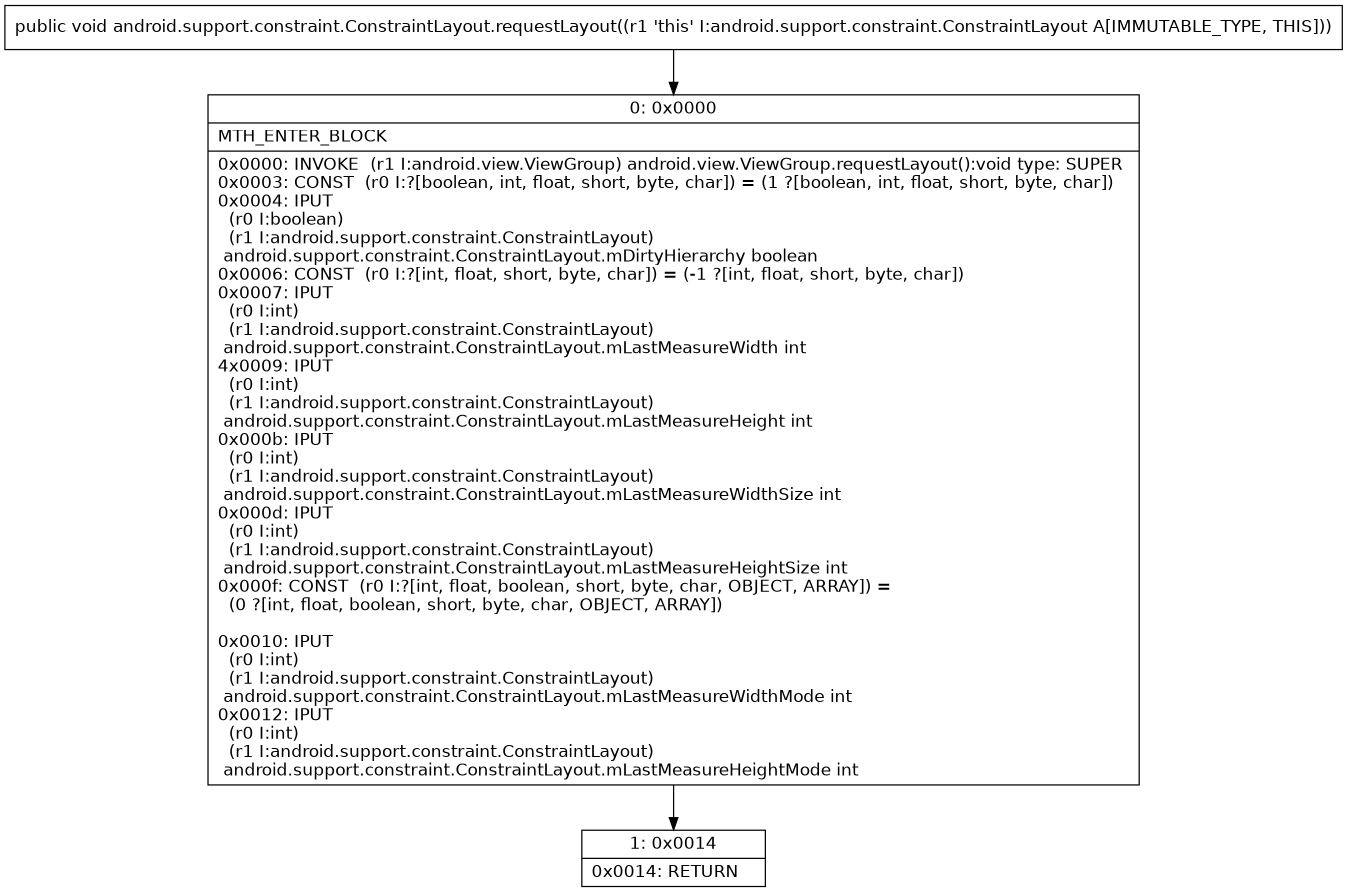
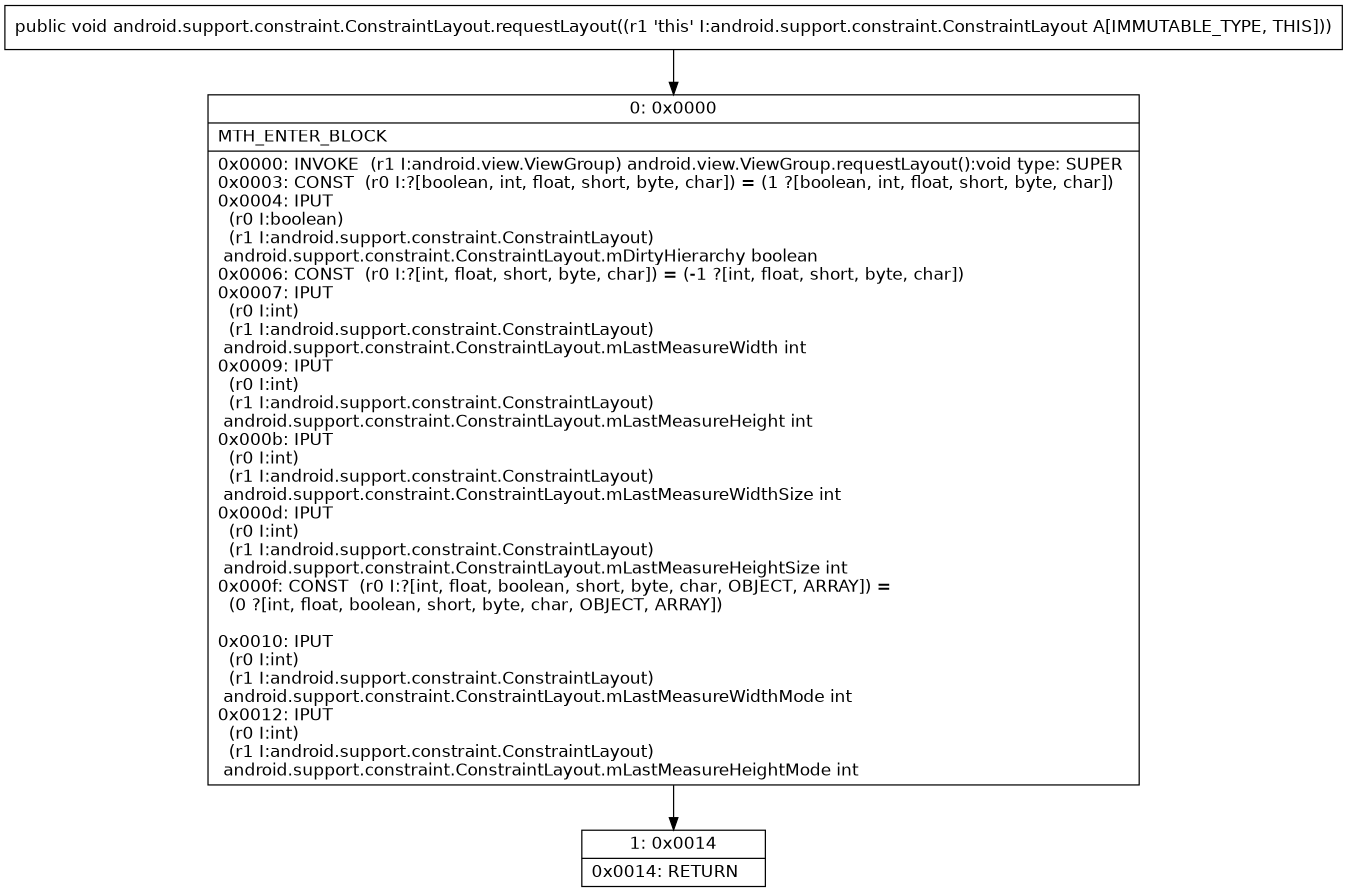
node "0: 0x0000": text "4x0009: IPUT" -> "0x0009: IPUT"
